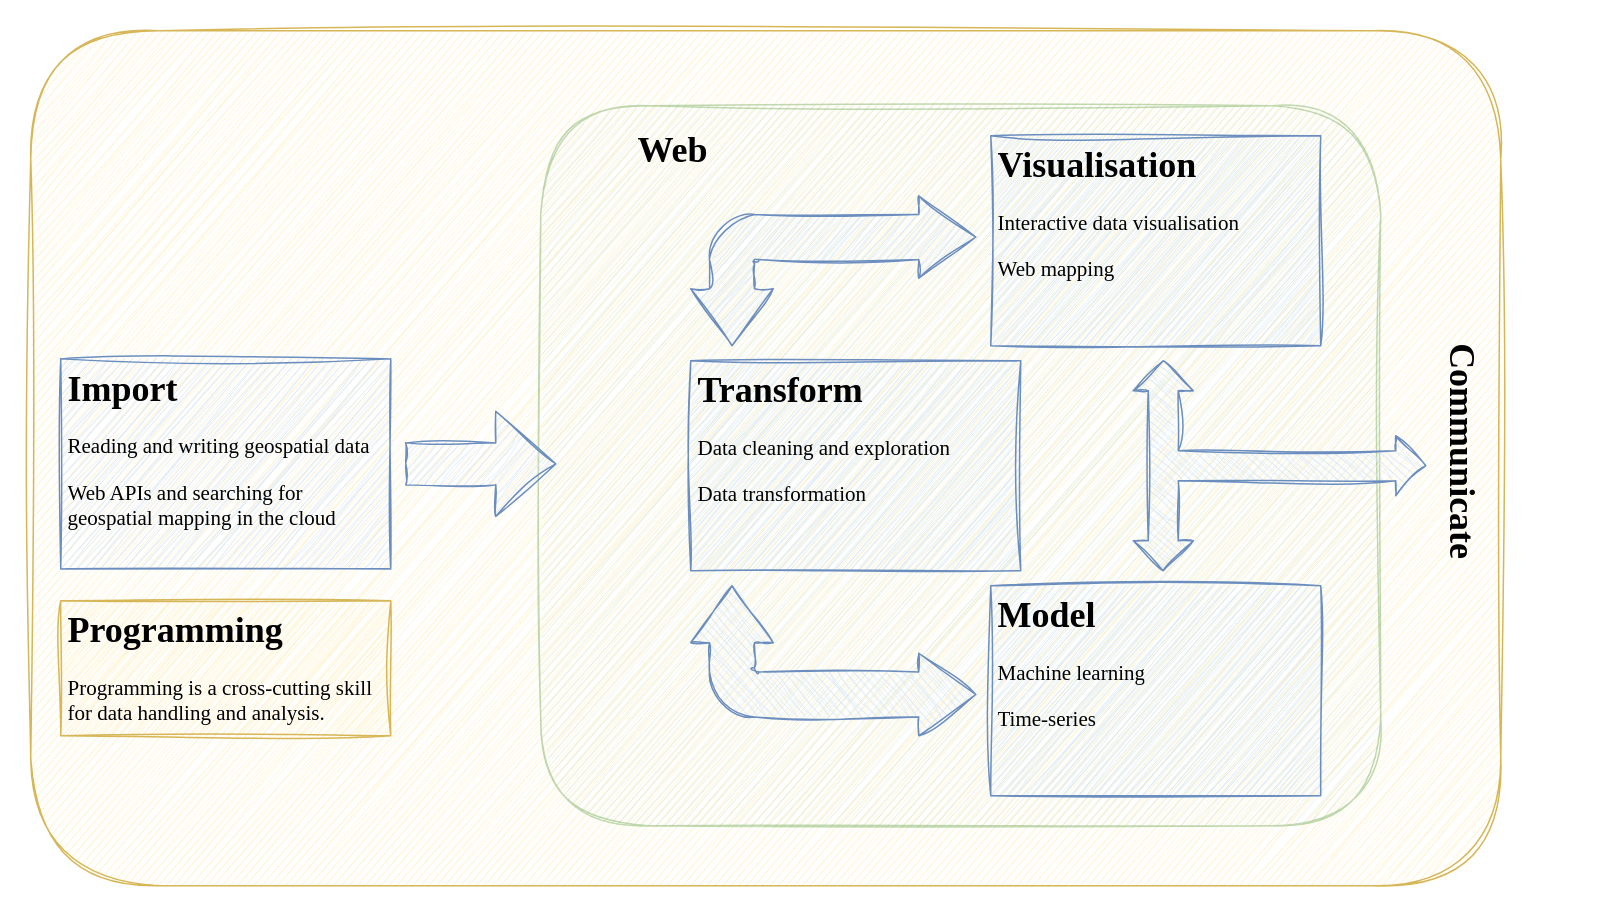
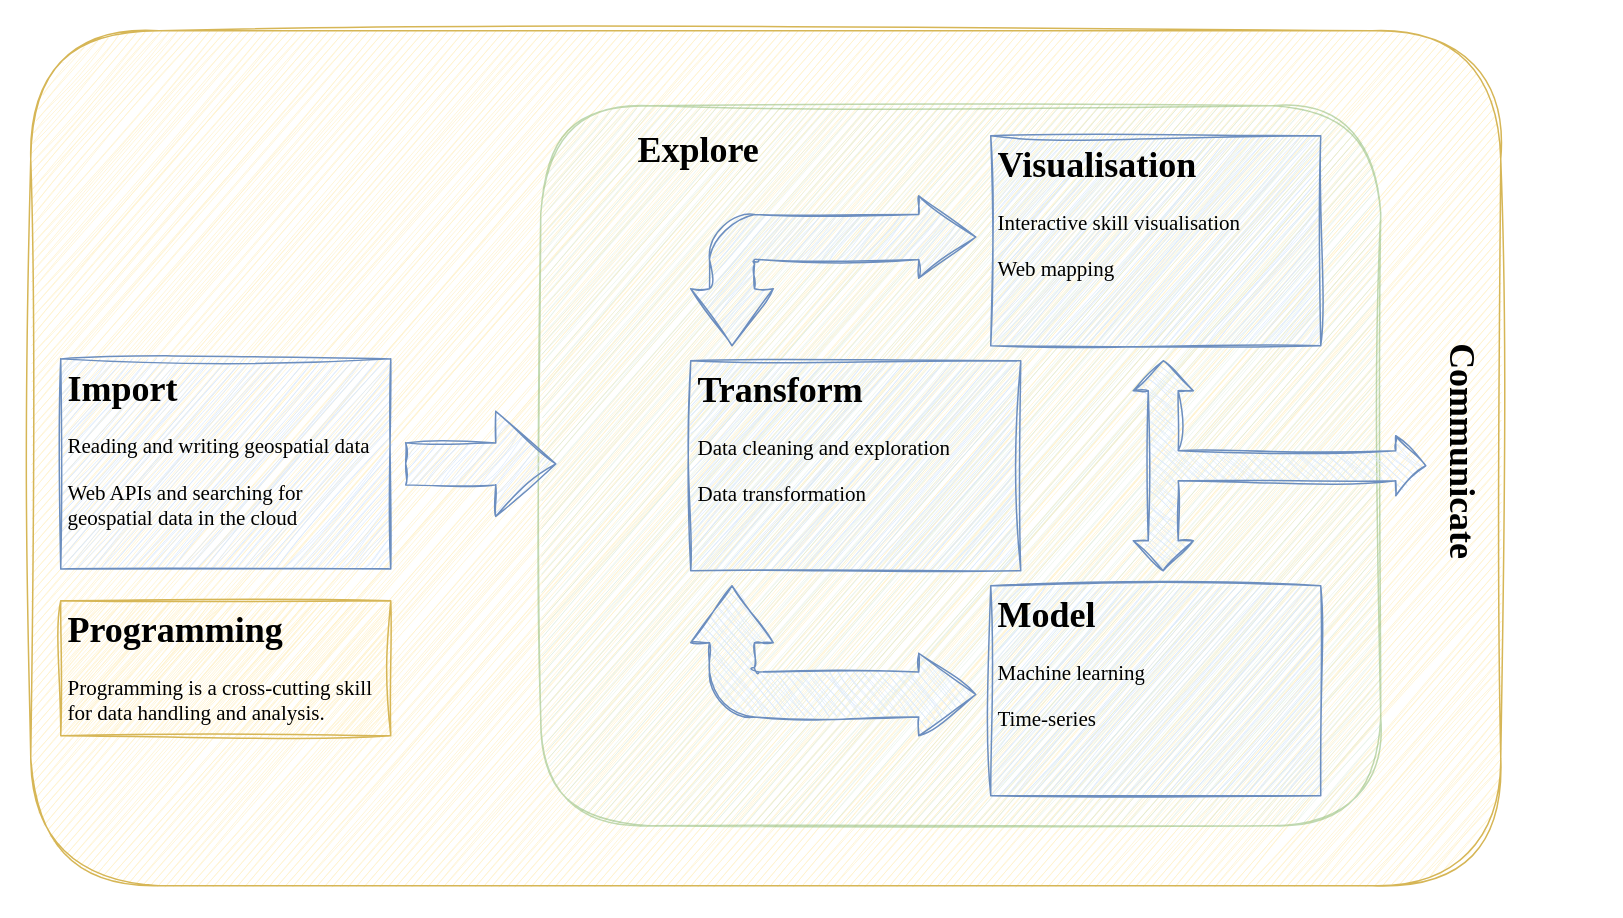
node "Web": label "Web" -> "Explore"
node "VisualisationInteractive data visualisation Web mapping": label "VisualisationInteractive data visualisation Web mapping" -> "VisualisationInteractive skill visualisation Web mapping"
node "ImportReading and writing geospatial data Web APIs and searching for geospatial mapping in the cloud": label "ImportReading and writing geospatial data Web APIs and searching for geospatial mapping in the cloud" -> "ImportReading and writing geospatial data Web APIs and searching for geospatial data in the cloud"
